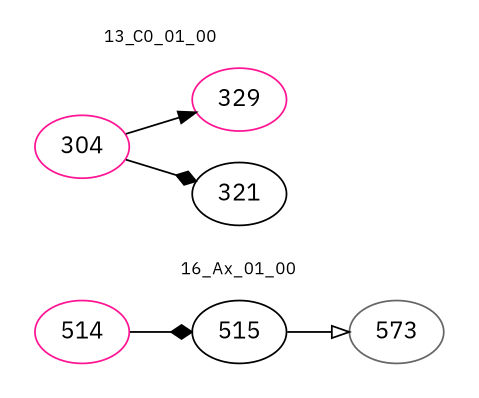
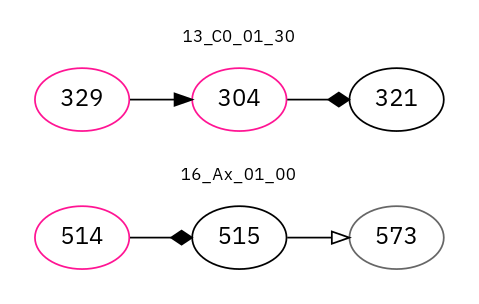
cluster "13_C0_01_00": label "13_C0_01_00" -> "13_C0_01_30"
edge "304" -> "329": reversed
